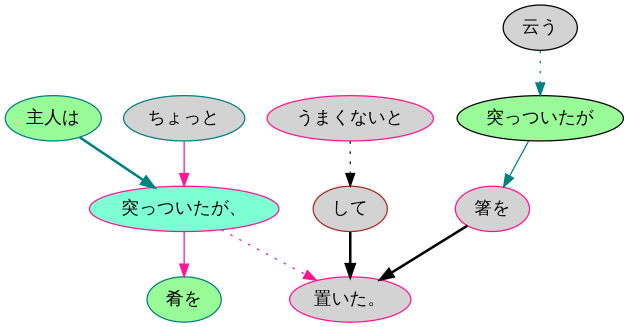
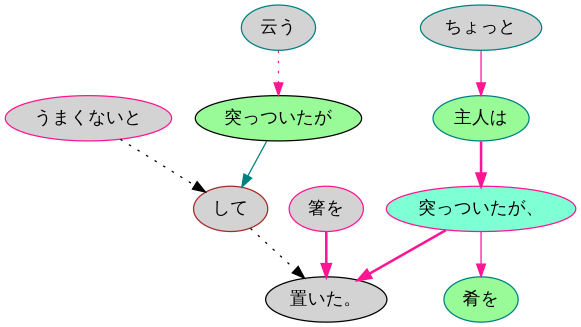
node "云う": color black -> teal
edge "云う" -> "突っついたが": color teal -> deeppink
edge "ちょっと" -> "突っついたが、": now "ちょっと" -> "主人は"
edge "突っついたが" -> "箸を": now "突っついたが" -> "して"
edge "主人は" -> "突っついたが、": color teal -> deeppink
edge "して" -> "置いた。": style bold -> dotted
edge "箸を" -> "置いた。": color black -> deeppink
edge "突っついたが、" -> "置いた。": style dotted -> bold
node "置いた。": color deeppink -> black
